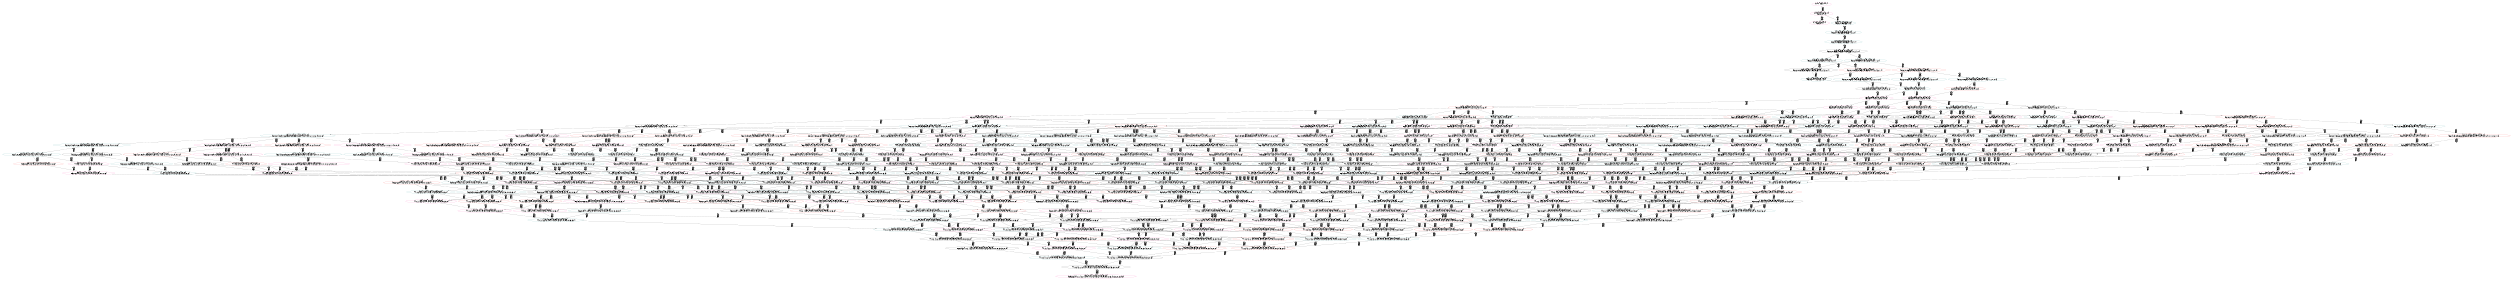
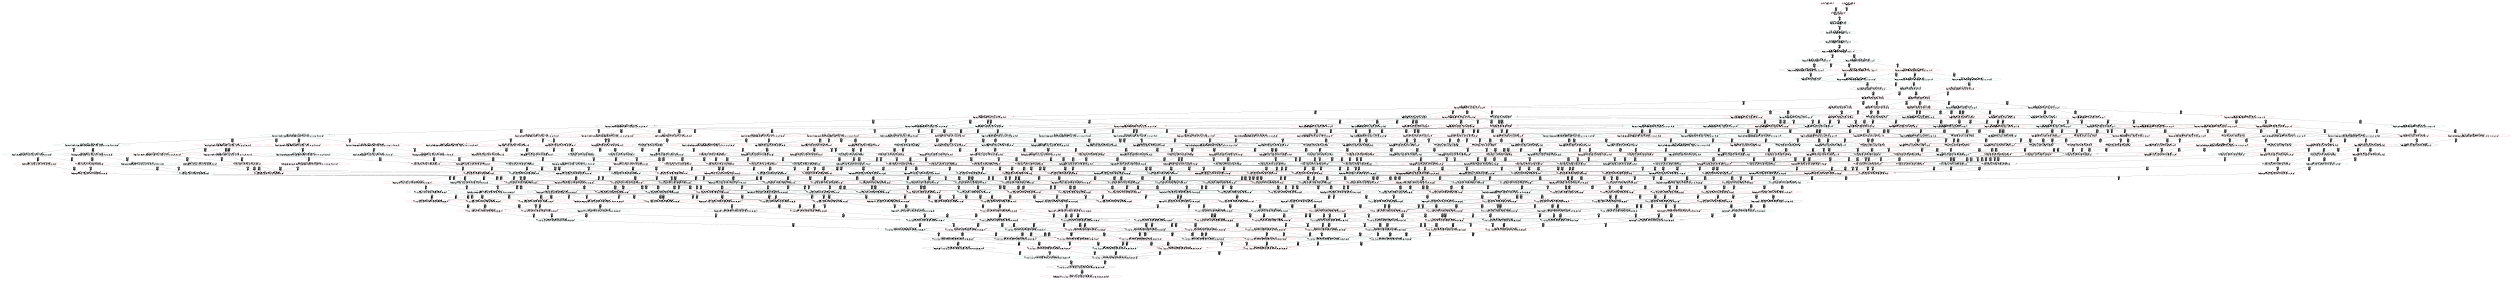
edge "S2: [9, 9] [9, 9] [9, 12] [87, 110] {T0J1:87-110}{1, 2}" -> "S1: [0, 0] [0, 0] [0, 0] [9, 12] {T0J0:9-12}{1}": reversed
